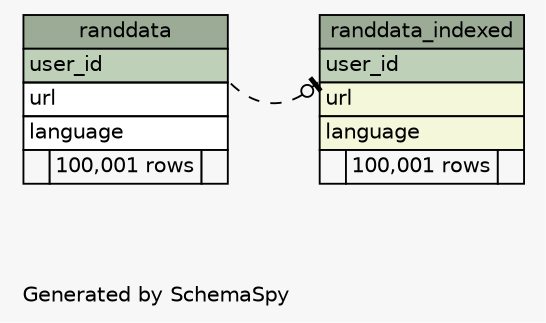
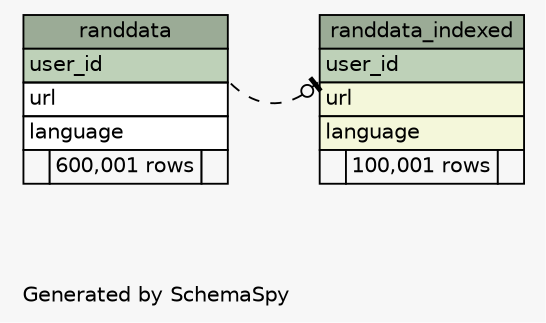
node "randdata": text "100,001 rows" -> "600,001 rows"
